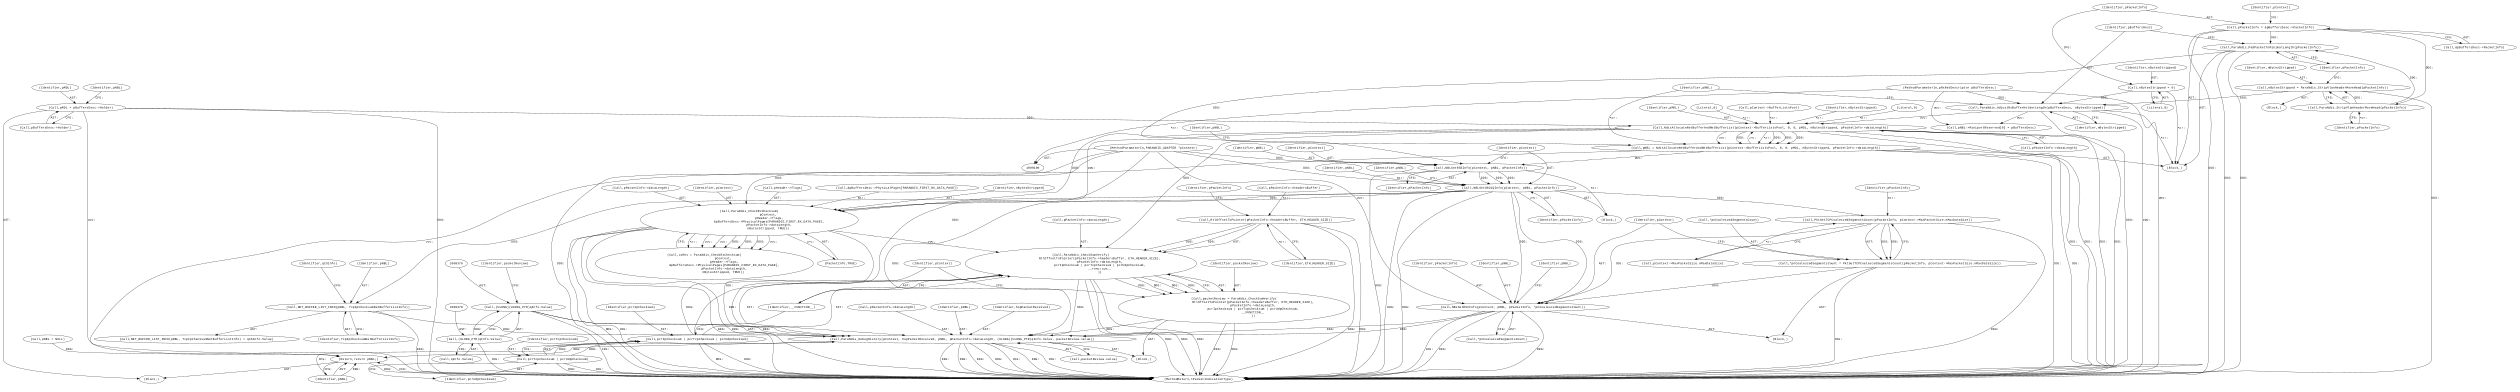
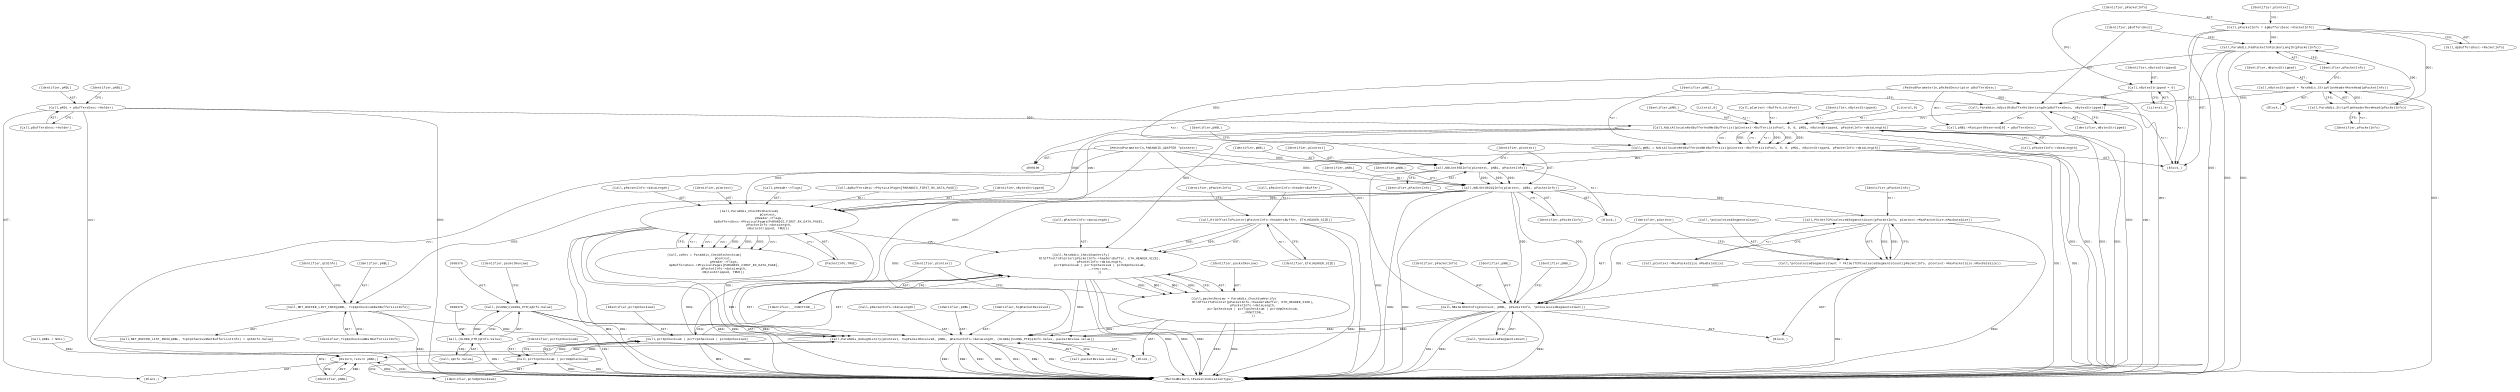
edge "(MethodParameterIn,PARANDIS_ADAPTER *pContext)" -> "(MethodReturn,tPacketIndicationType)": removed, label "DDG:"
